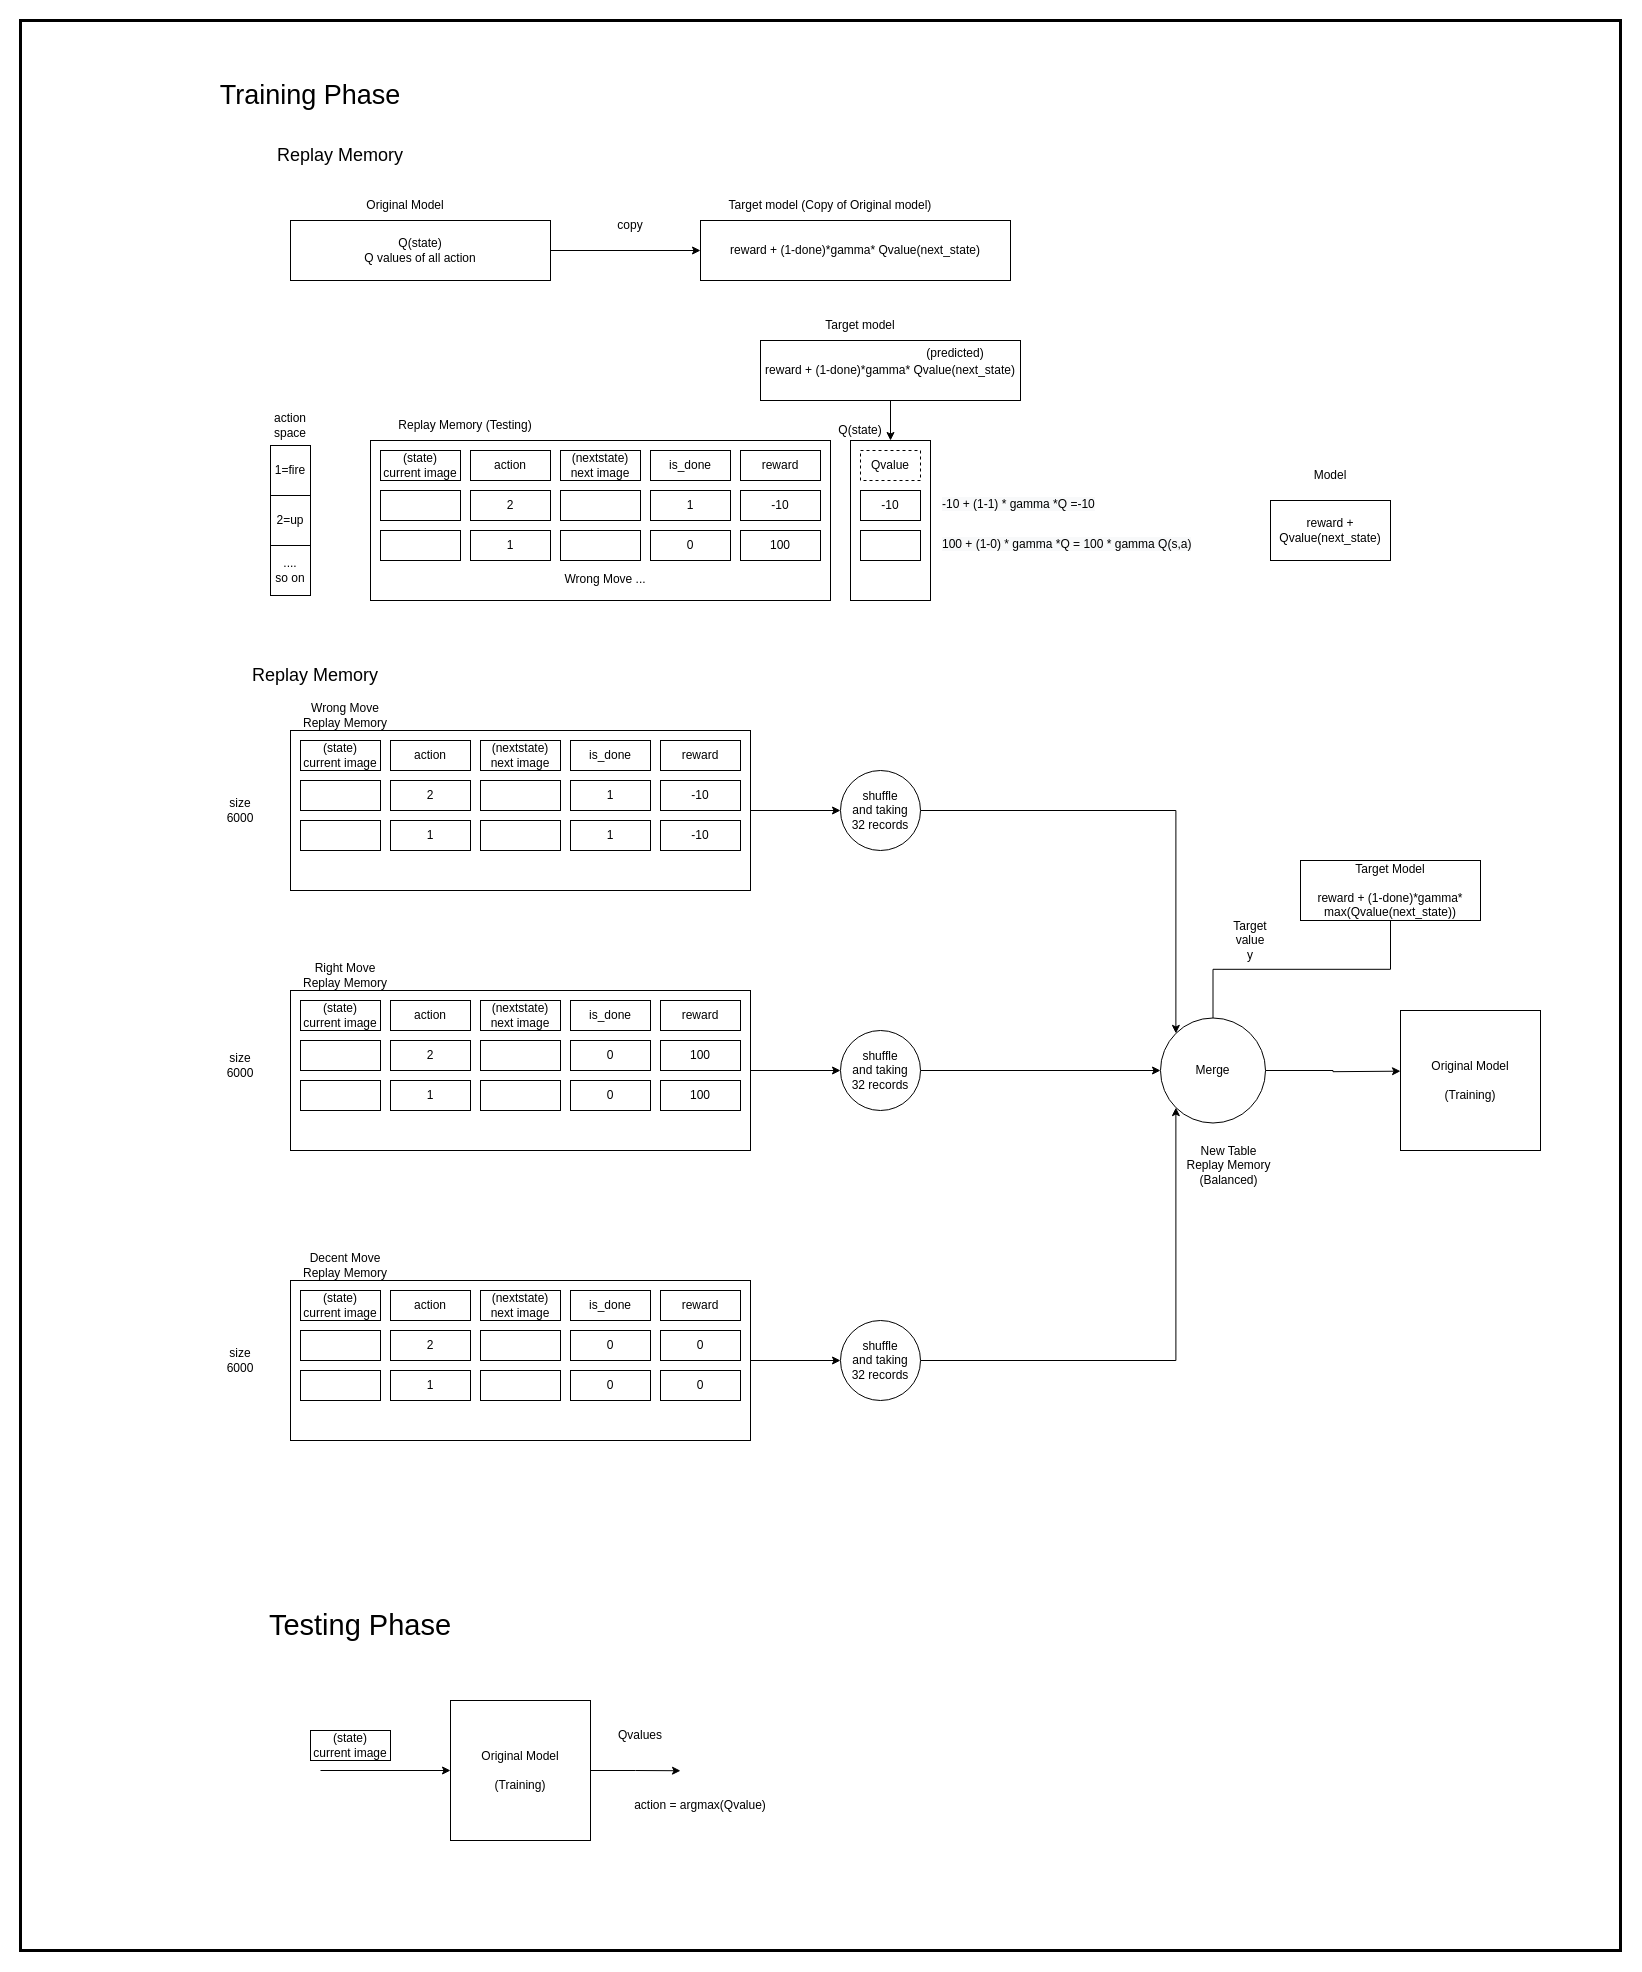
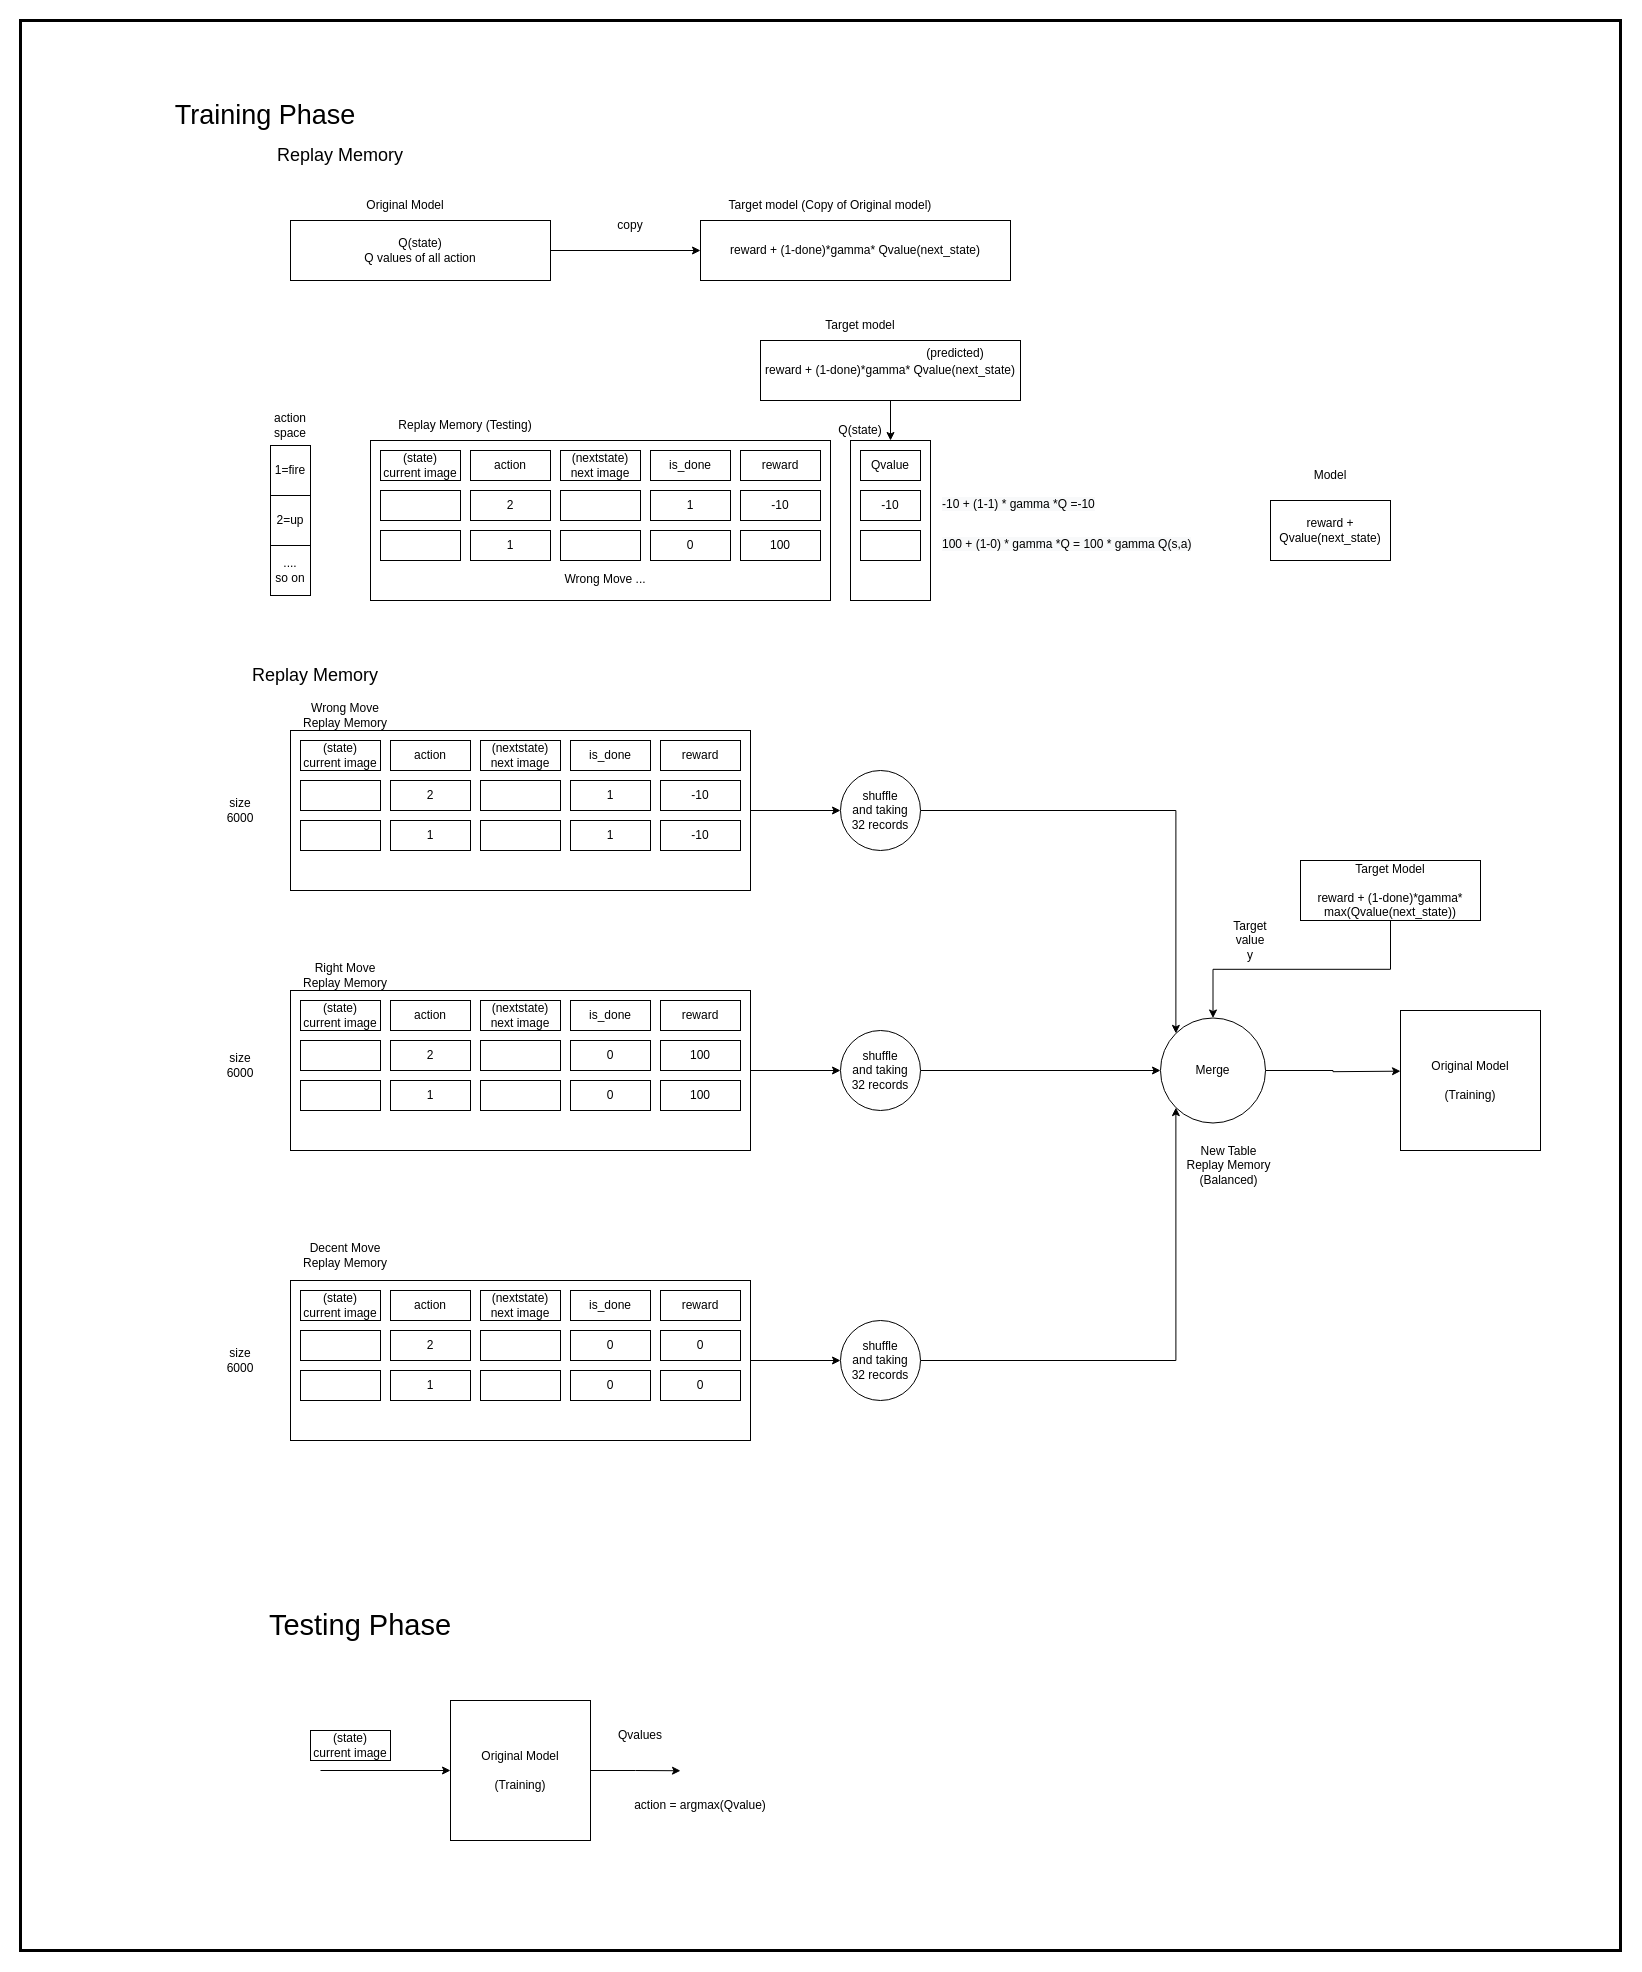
node "Training Phase": moved (311, 96) -> (266, 116)
node "Qvalue": style dashed -> solid
edge "Target Modelreward + (1-done)*gamma* max(Qvalue(next_state))" -- "Merge": arrowhead none -> classic
node "Decent Move Replay Memory": moved (346, 1266) -> (346, 1256)
